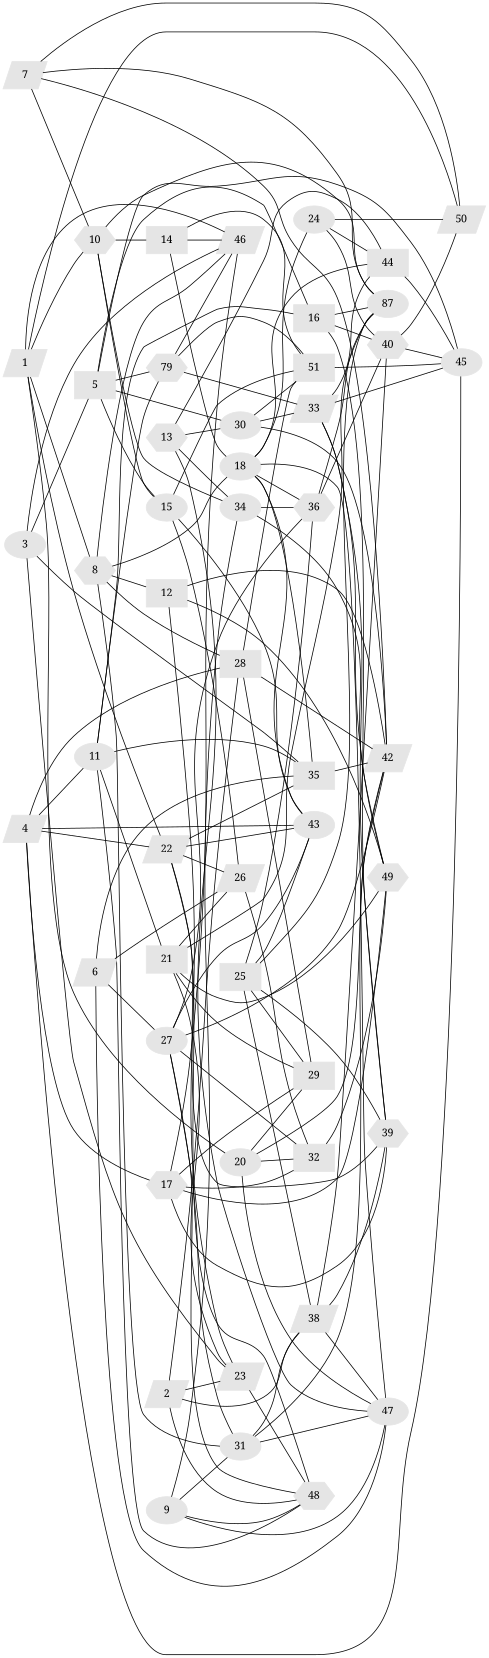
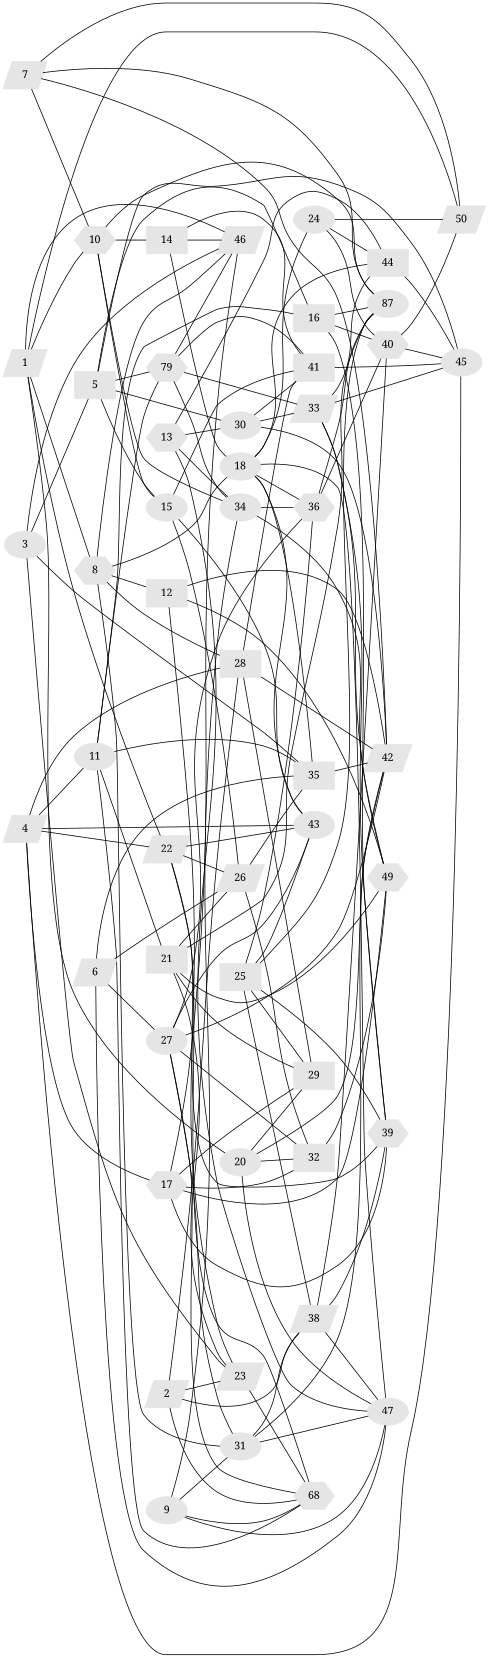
node "51": label "51" -> "41"
edge "79" -- "34": added
edge "35" -- "22": now "35" -- "26"
node "48": label "48" -> "68"
